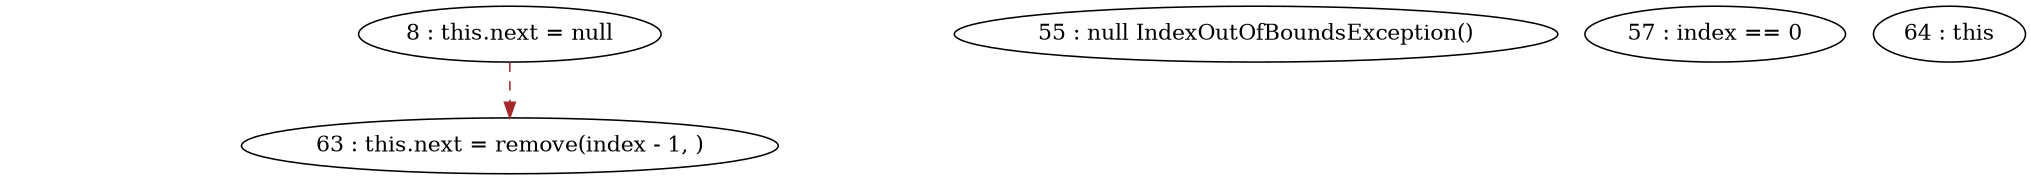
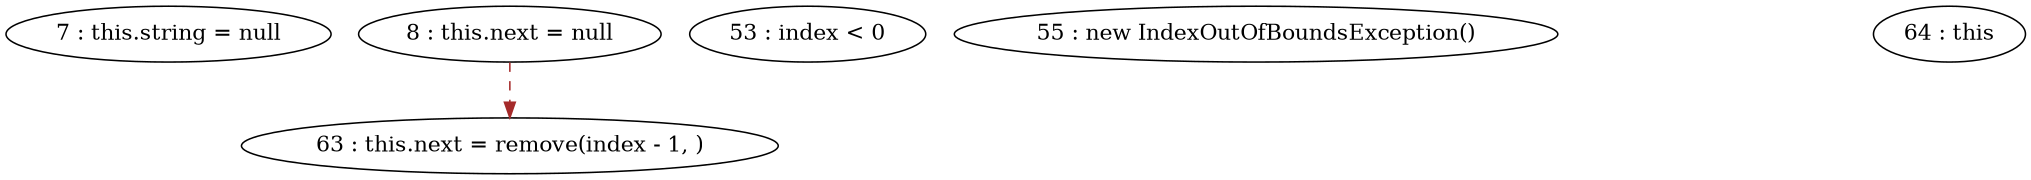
node "7 : this.string = null": added
node "53 : index < 0": added
node "55 : null IndexOutOfBoundsException()": label "55 : null IndexOutOfBoundsException()" -> "55 : new IndexOutOfBoundsException()"
node "57 : index == 0": removed
